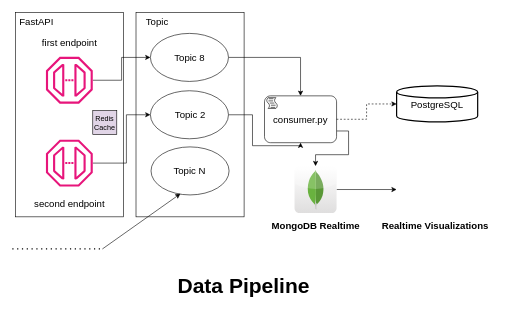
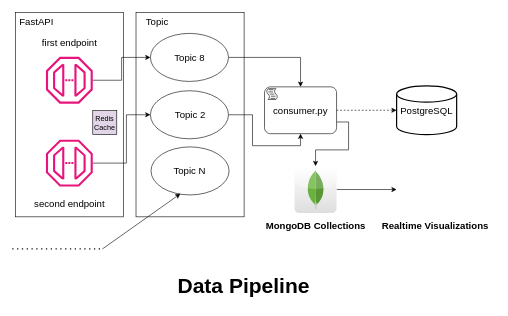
node "PostgreSQL": size 81x36 -> 60x49
node "consumer.py": moved (300, 119) -> (300, 110)
node "MongoDB Realtime": label "MongoDB Realtime" -> "MongoDB Collections"
